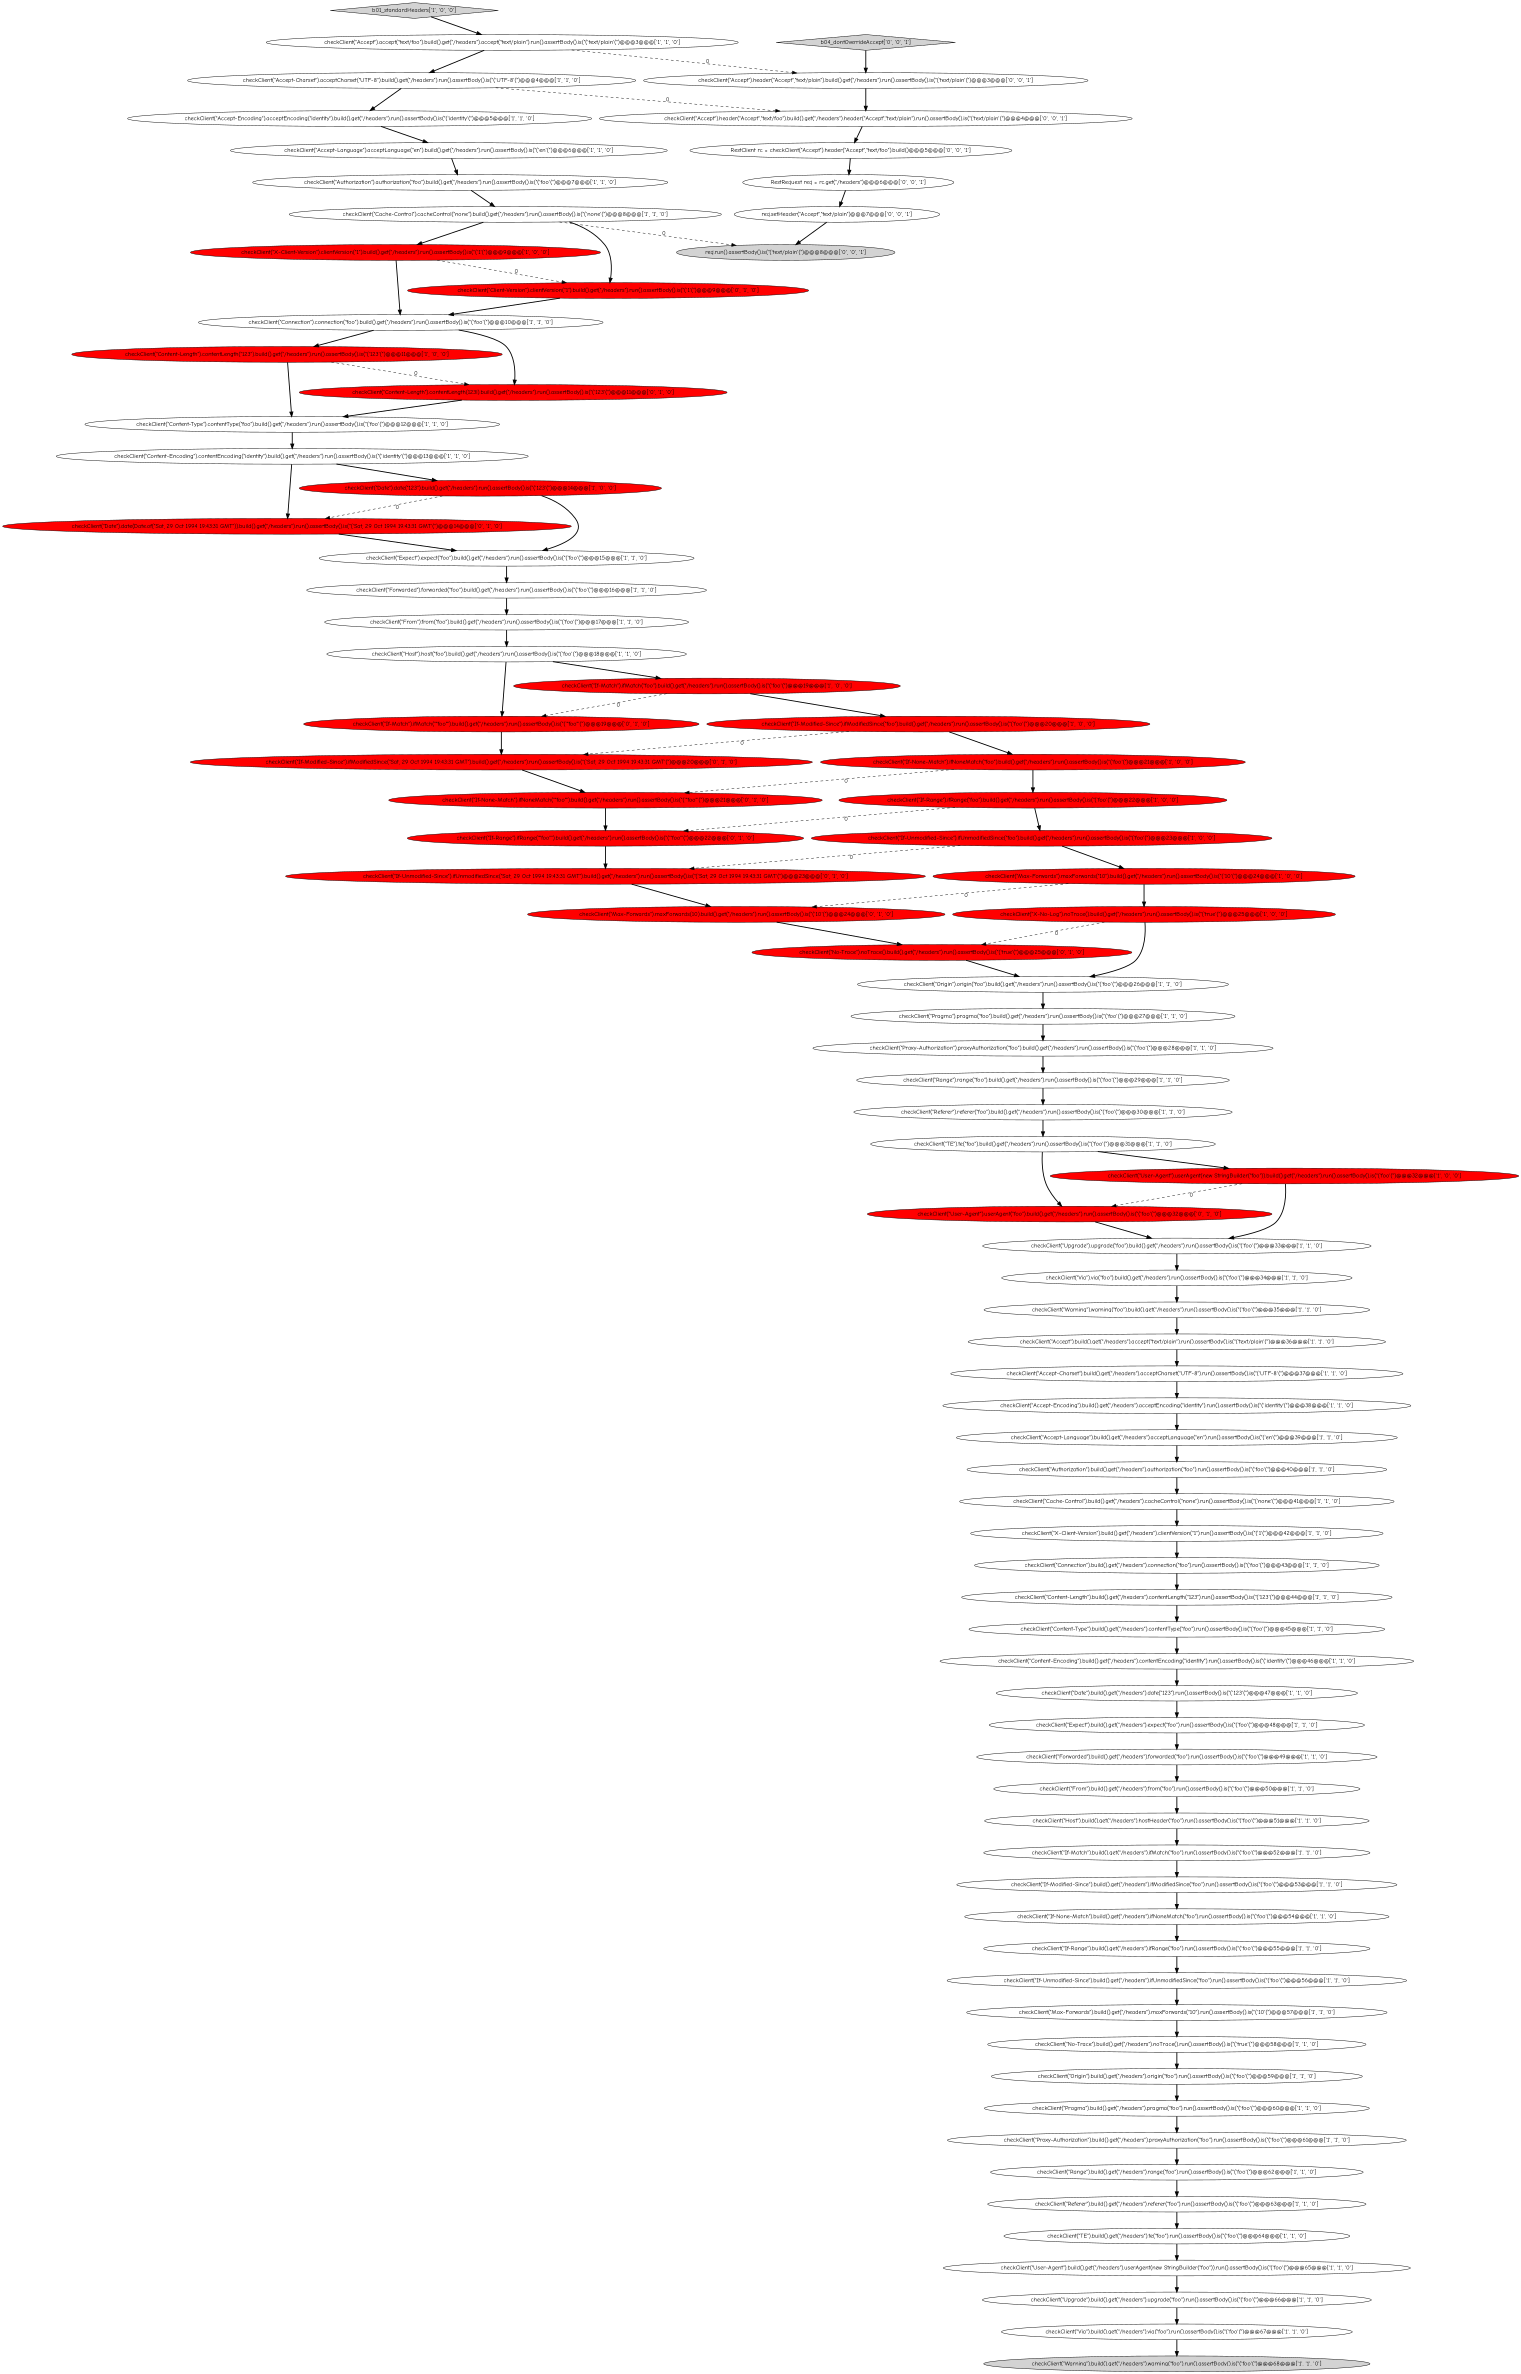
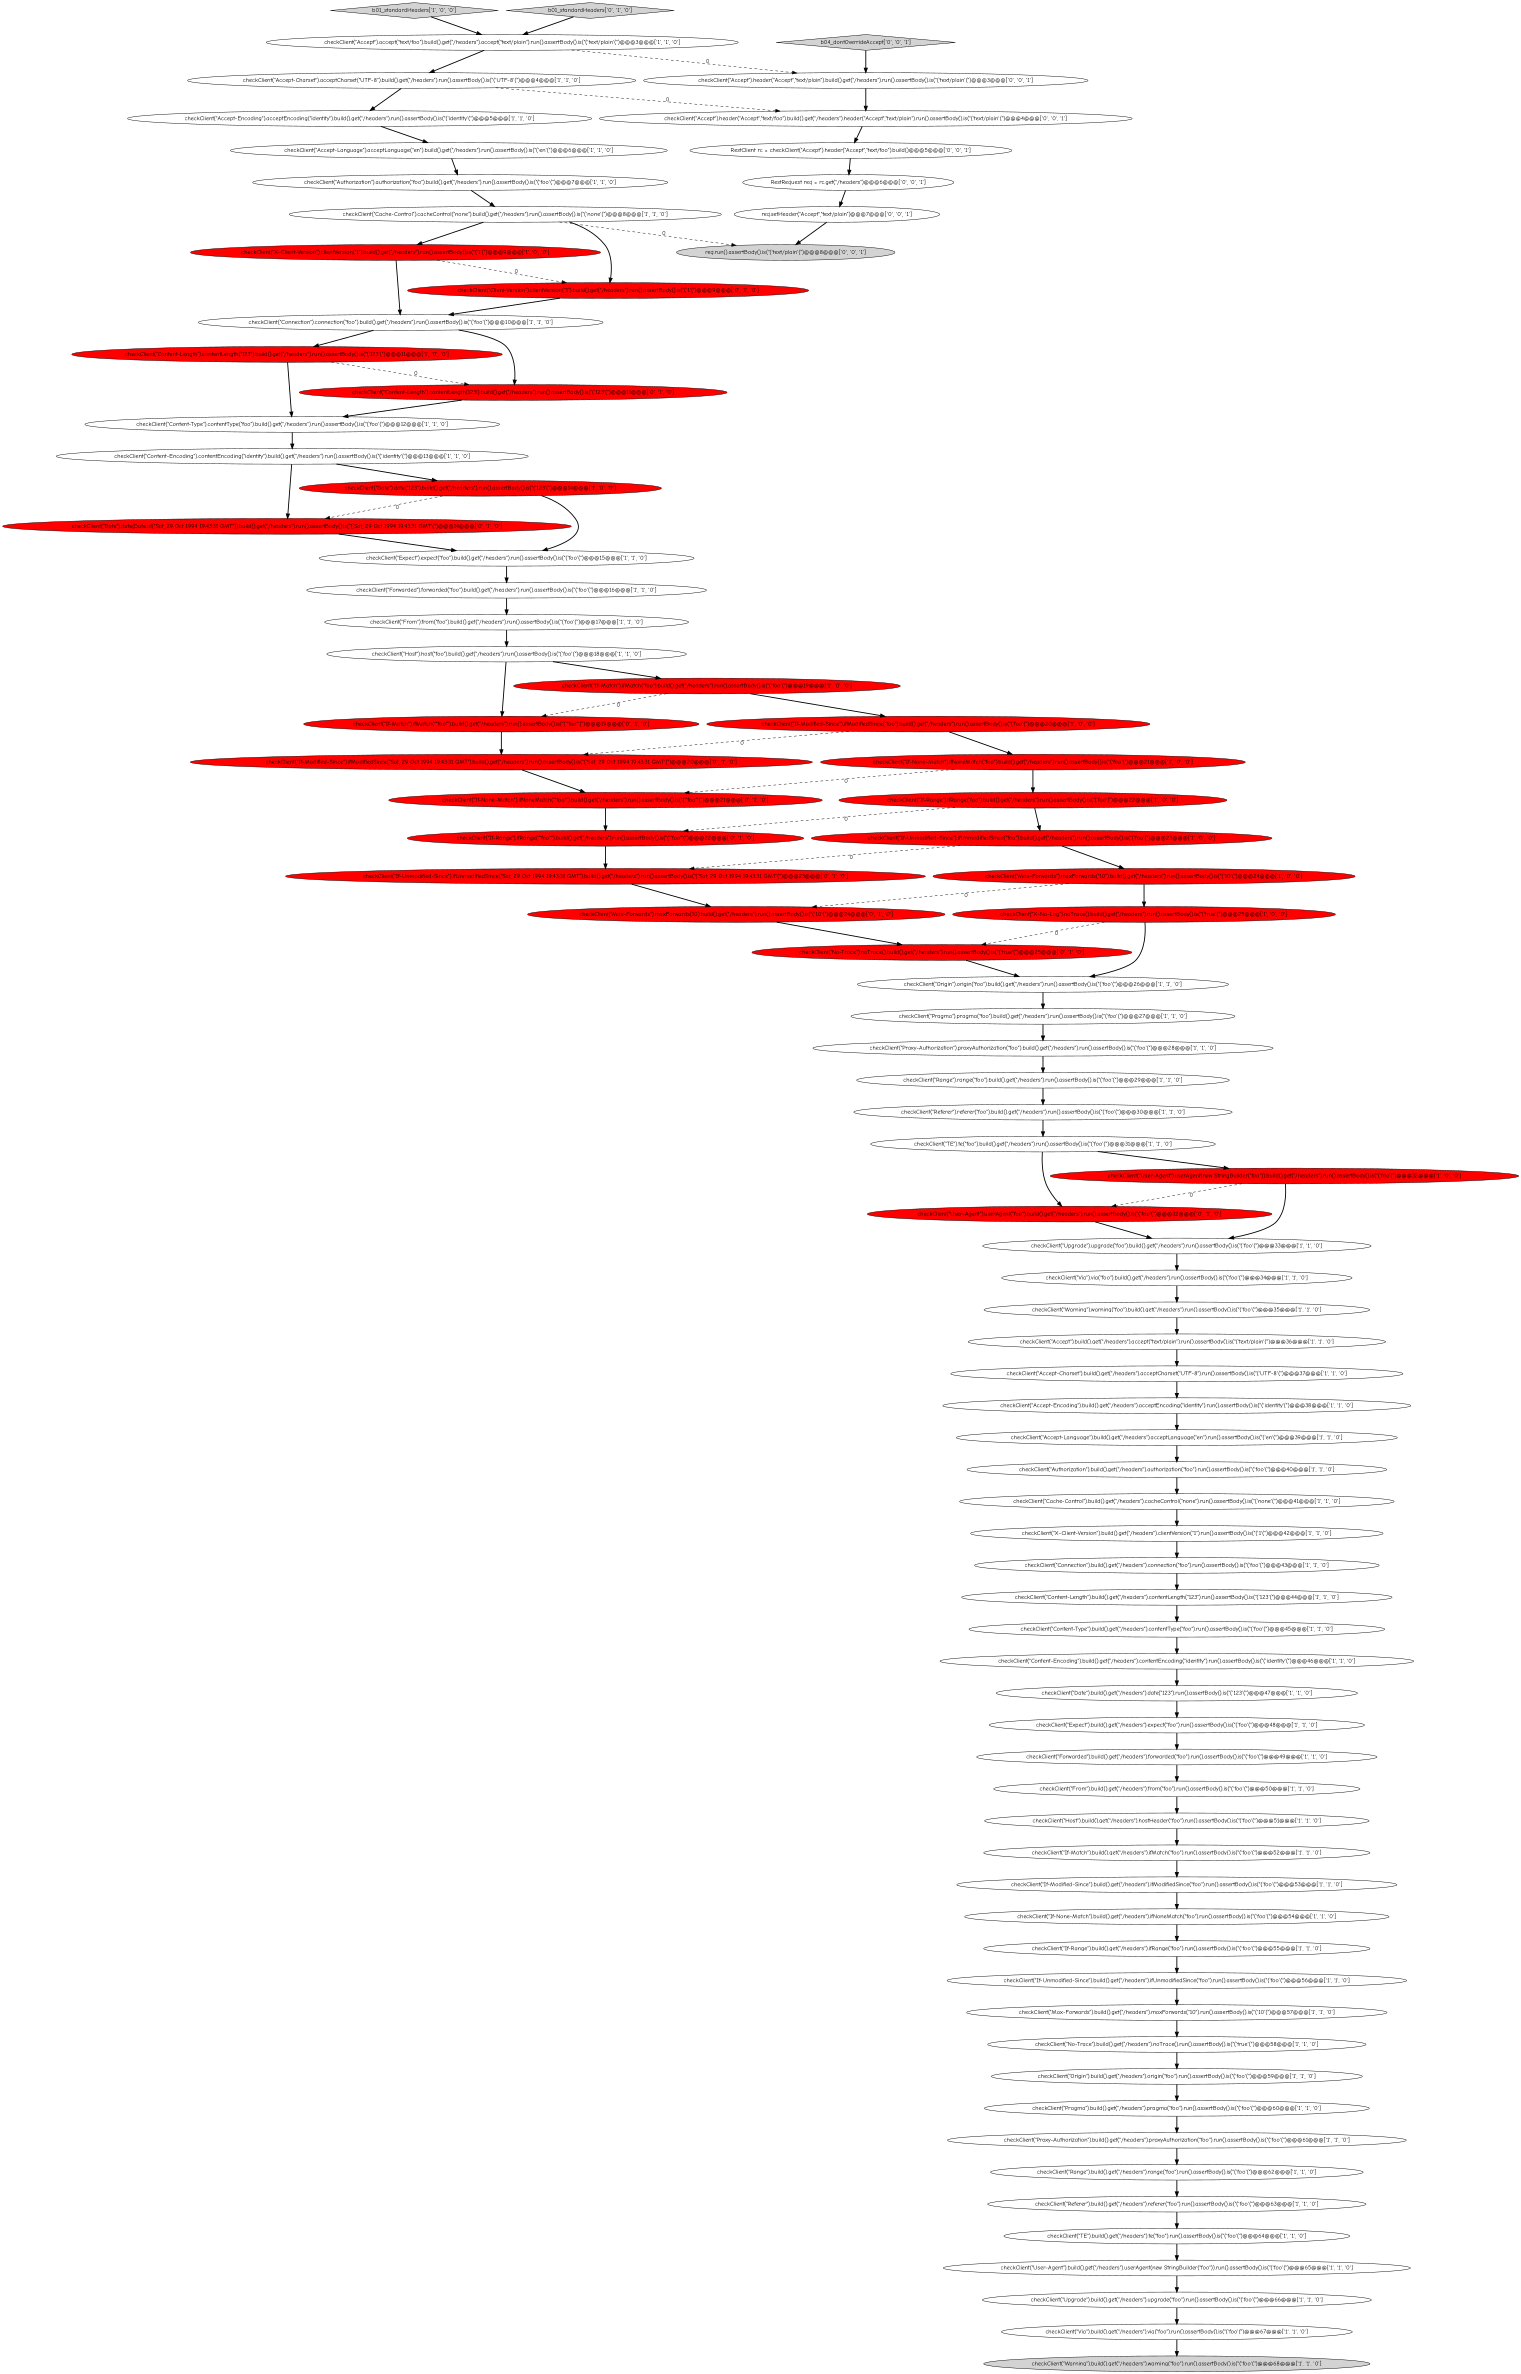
node "b01_standardHeaders['0', '1', '0']": added
